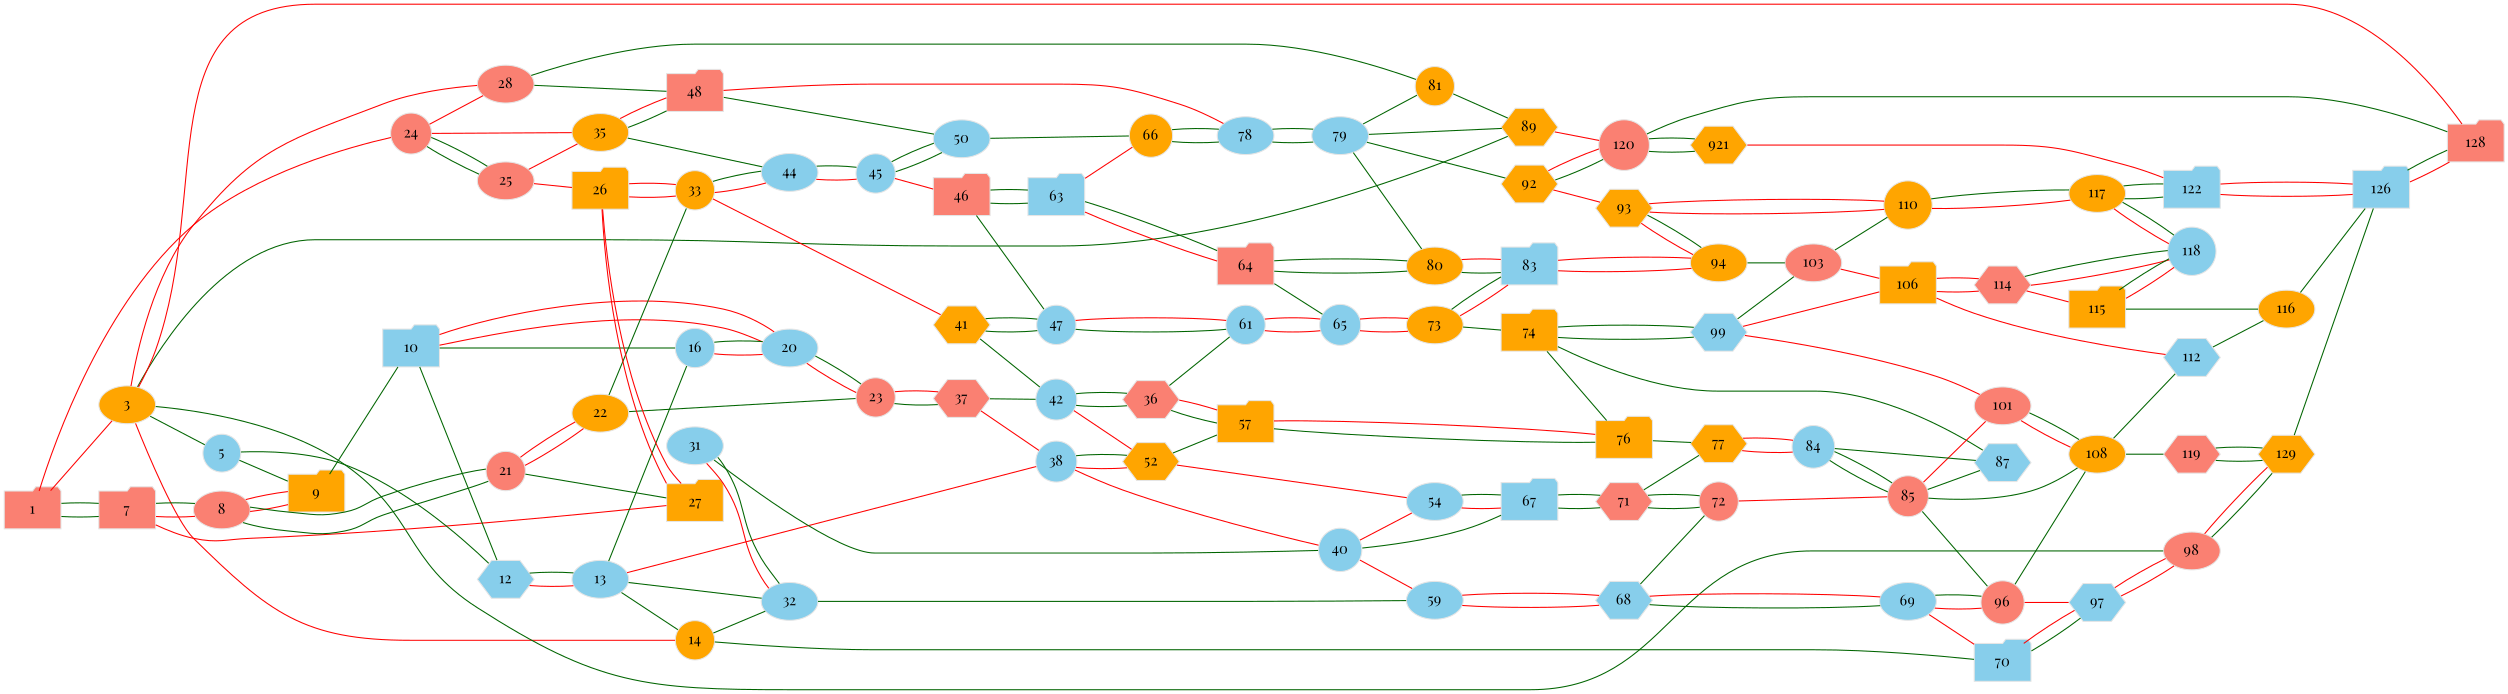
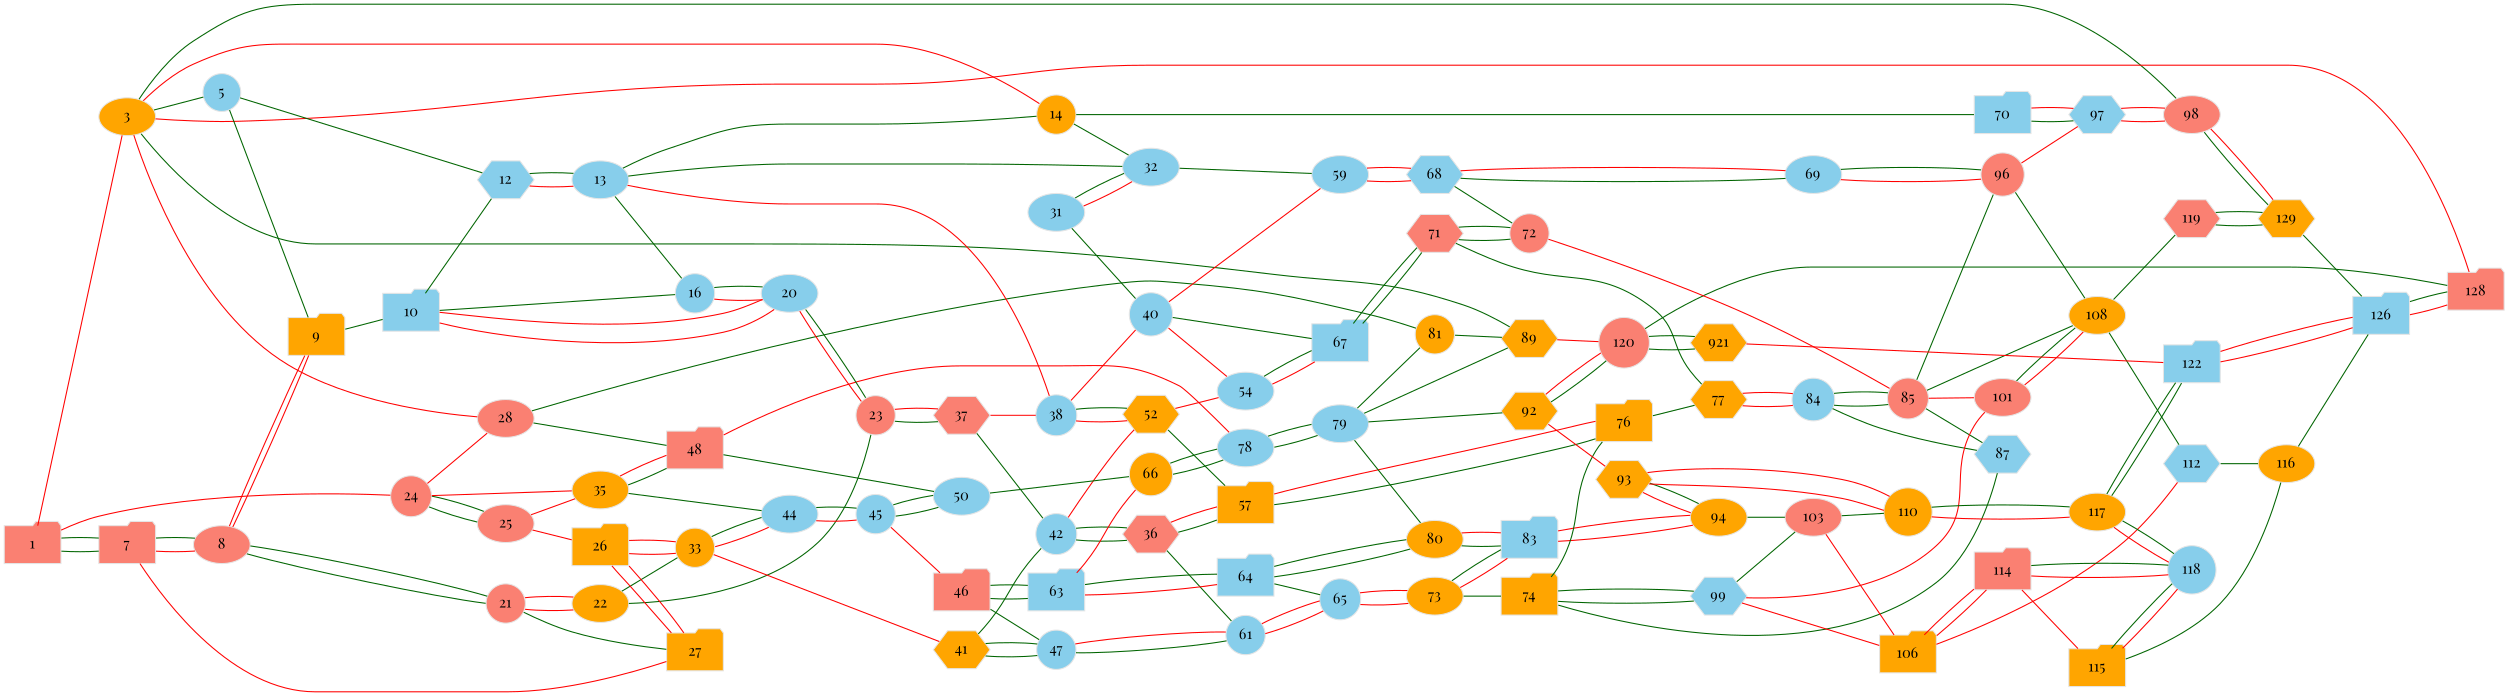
node "64": fillcolor salmon -> skyblue
node "114": shape hexagon -> folder
edge "69" -- "70": removed
